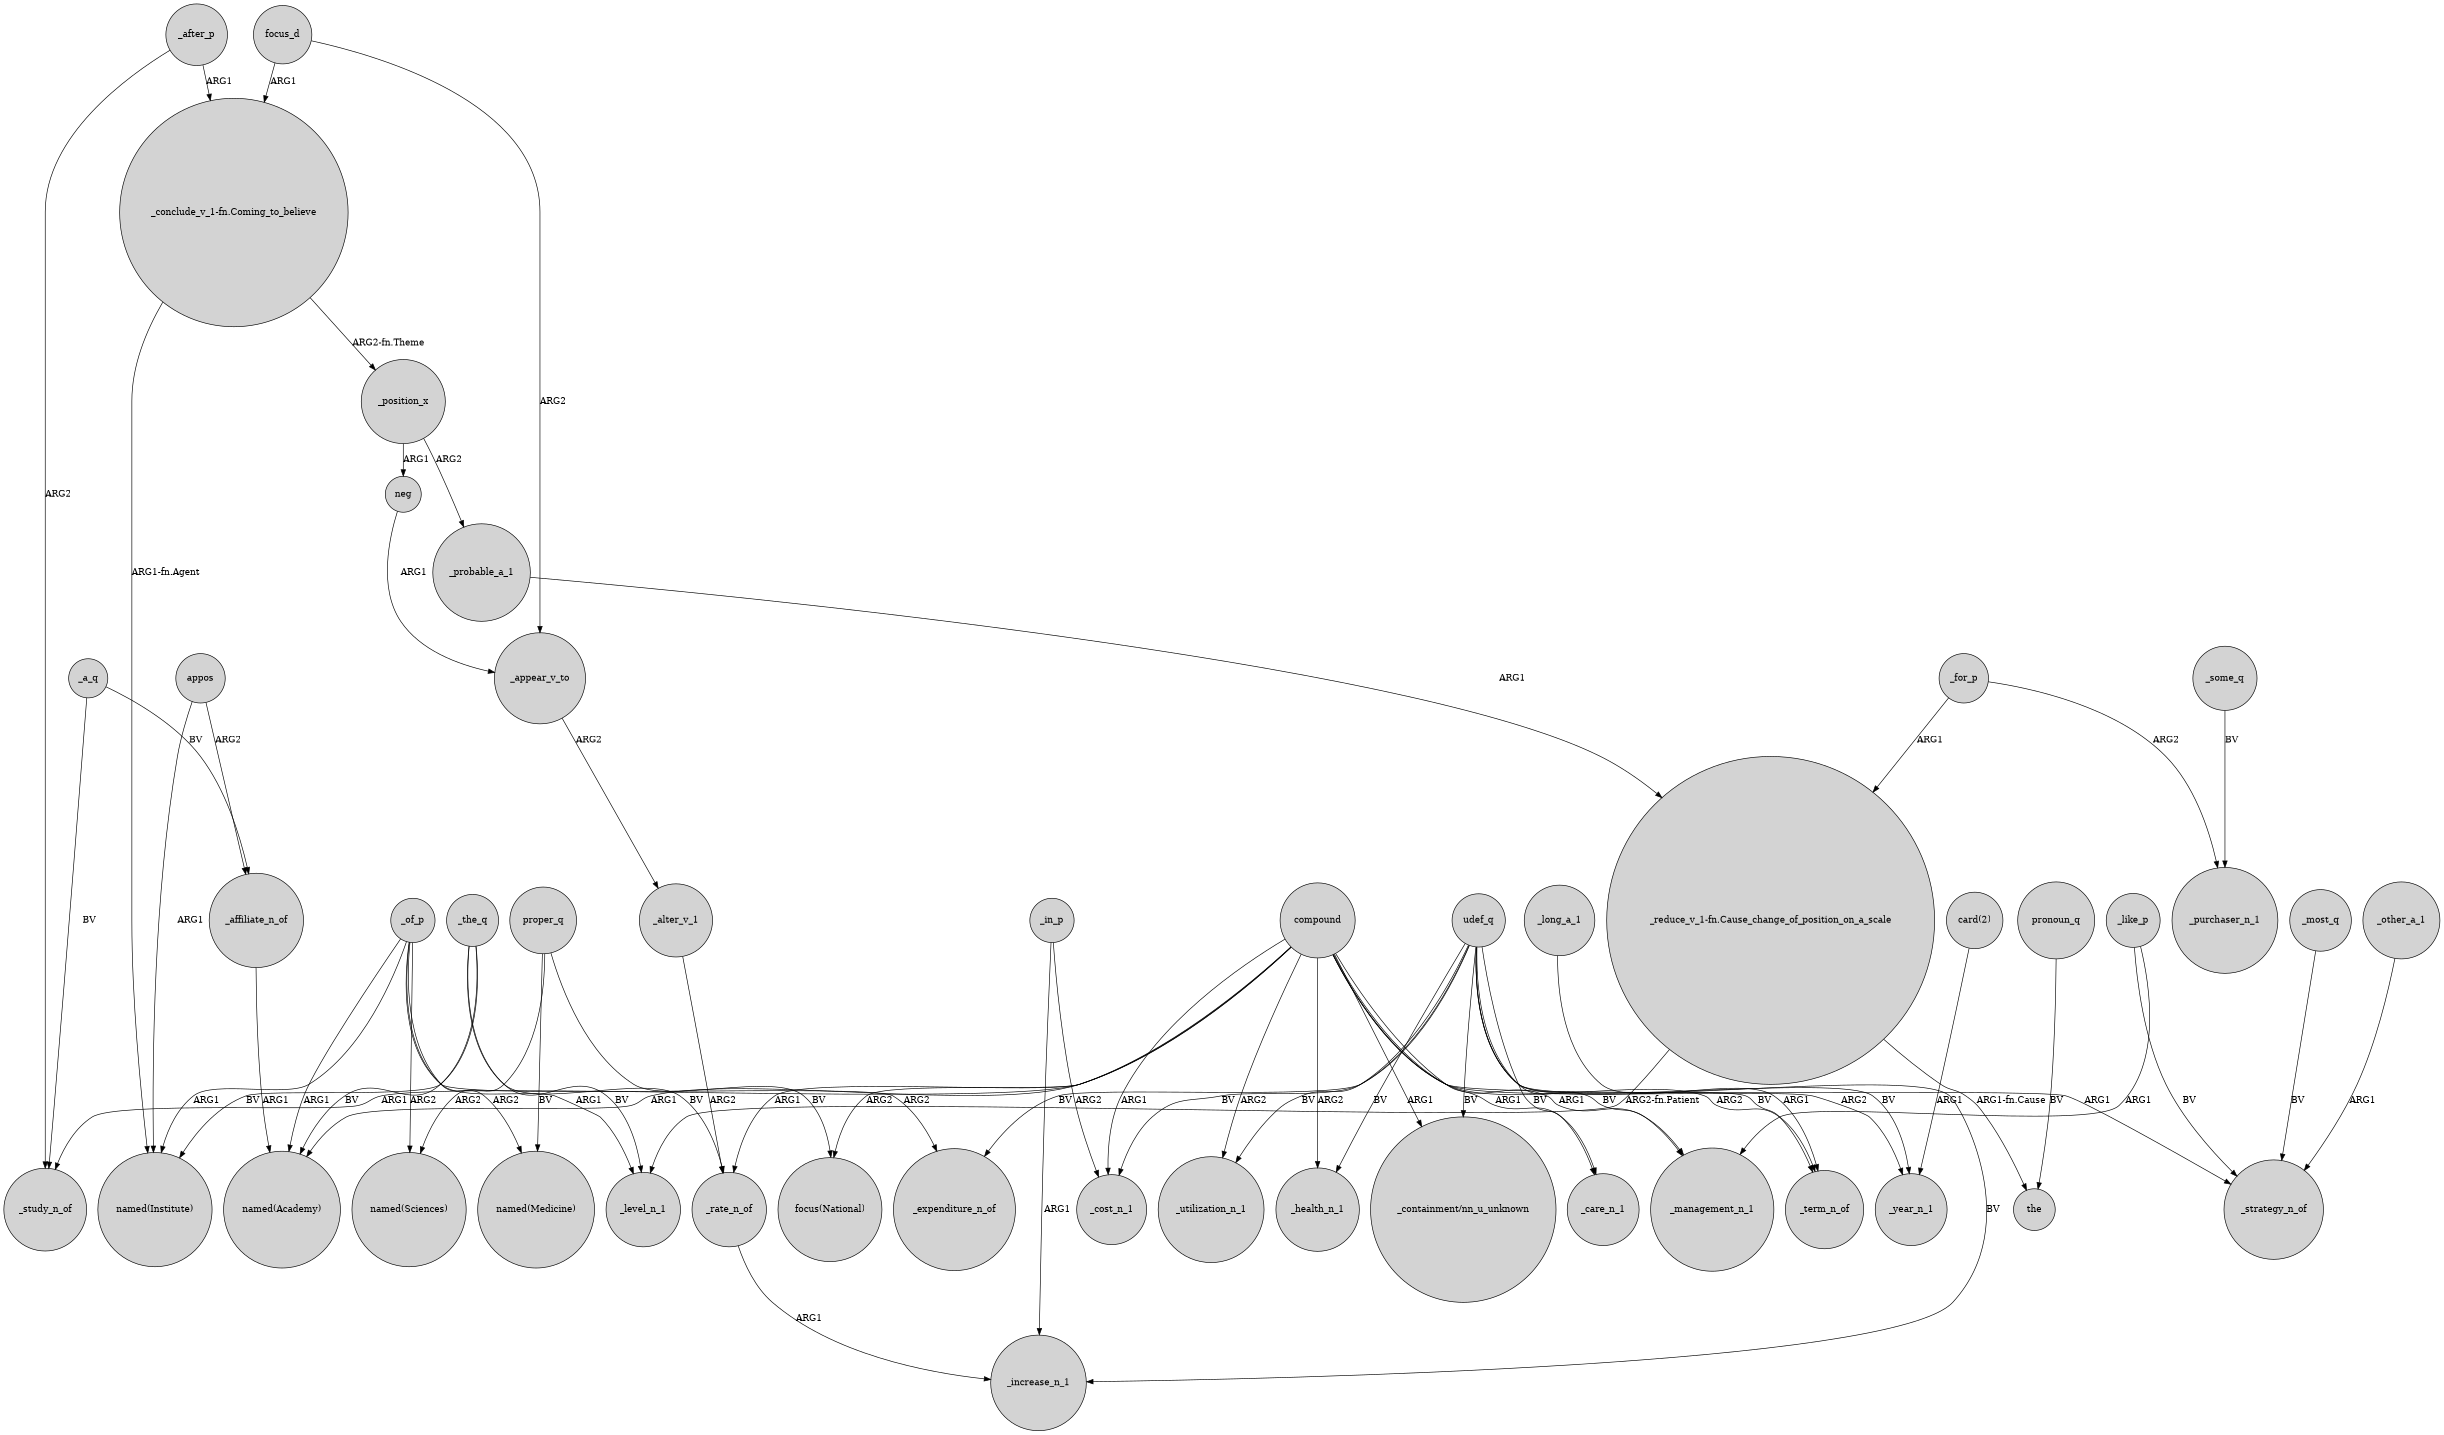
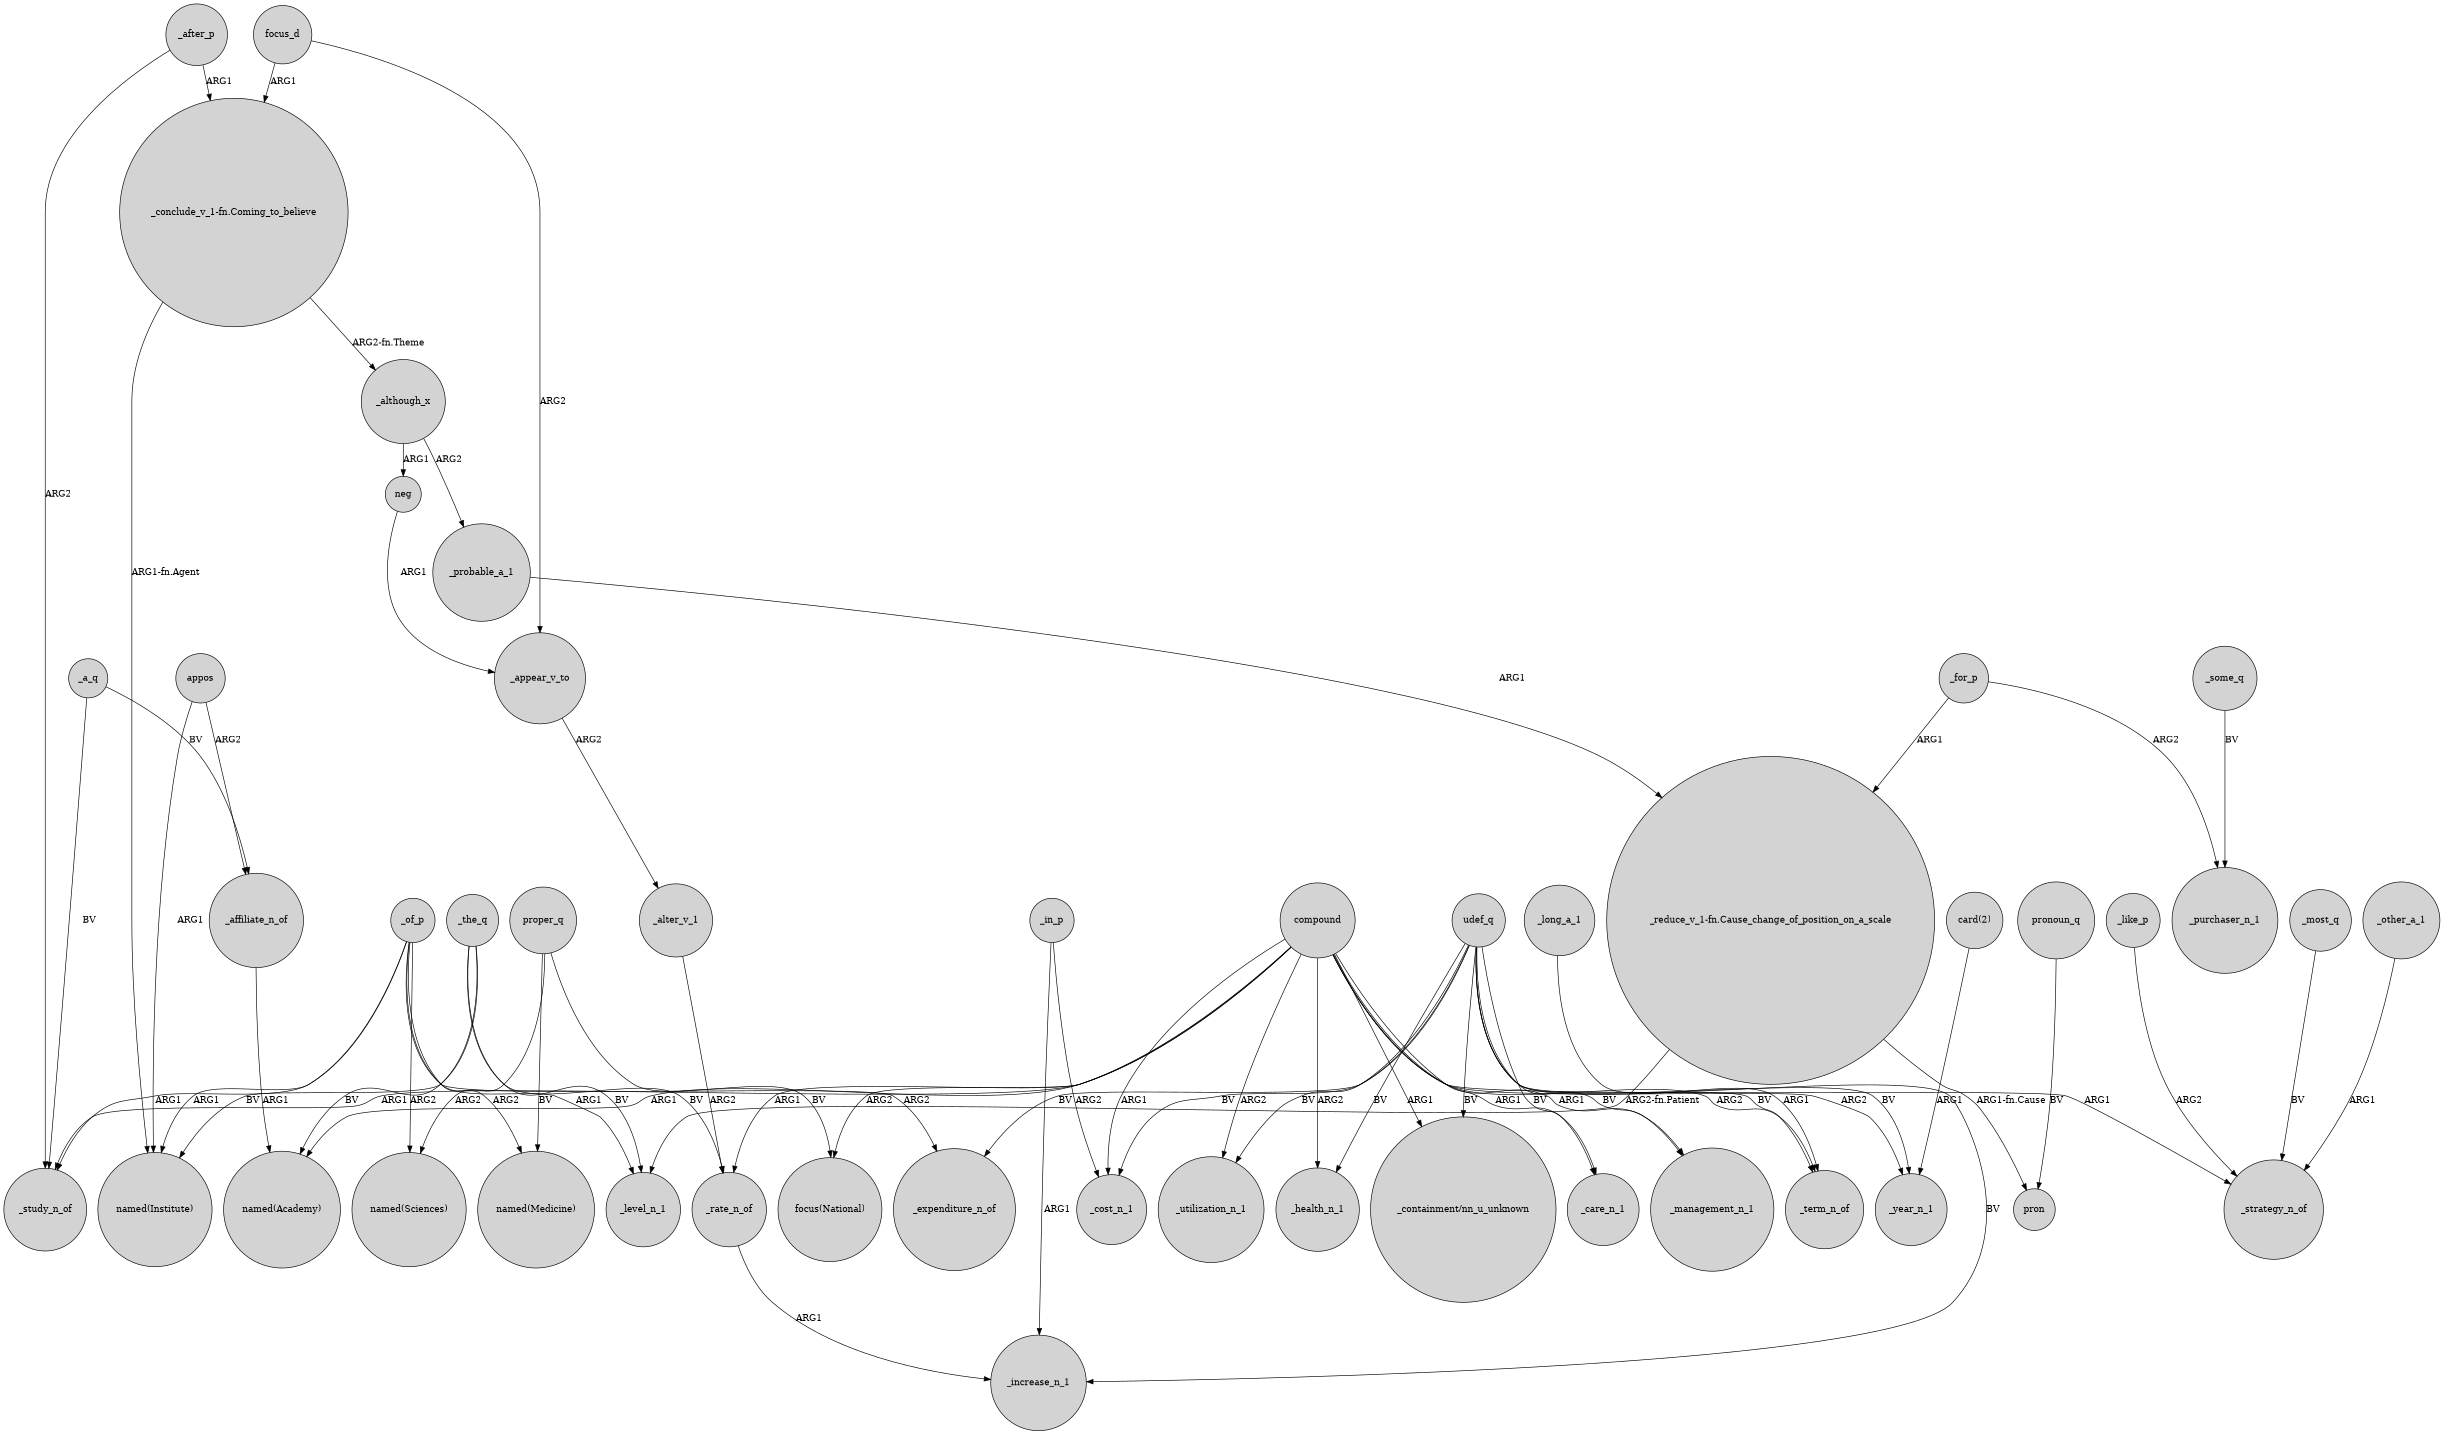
node "_position_x": label "_position_x" -> "_although_x"
edge "_of_p" -> "named(Academy)": now "_of_p" -> "_study_n_of"
edge "_like_p" -> "_strategy_n_of": label "BV" -> "ARG2"
edge "_like_p" -> "_management_n_1": removed, label "ARG1"
node "the": label "the" -> "pron"
